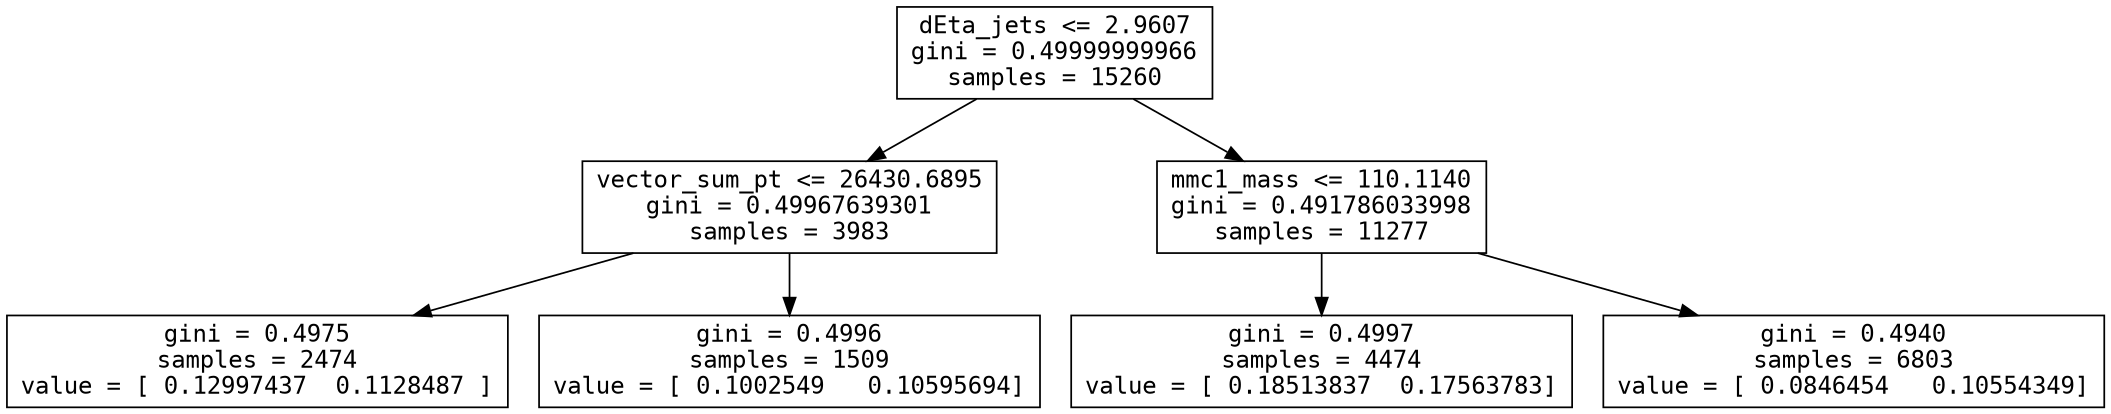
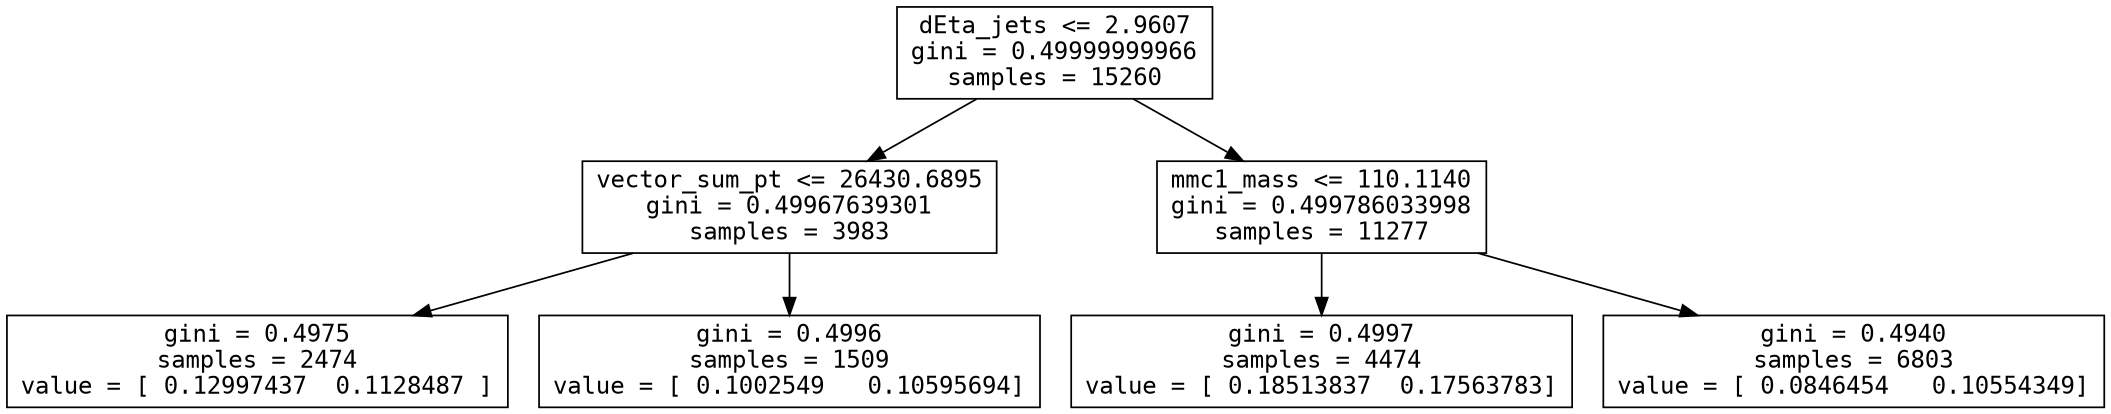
node "mmc1_mass <= 110.1140 gini = 0.491786033998 samples = 11277": label "mmc1_mass <= 110.1140 gini = 0.491786033998 samples = 11277" -> "mmc1_mass <= 110.1140 gini = 0.499786033998 samples = 11277"
